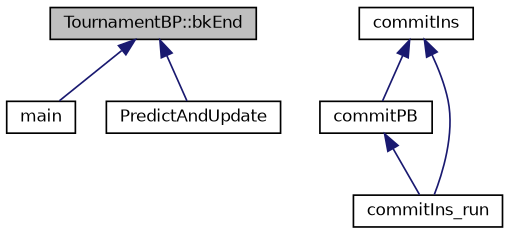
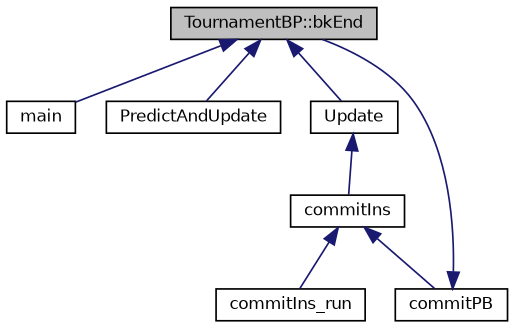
node "Update": added
edge "commitIns_run" -> "commitPB": now "TournamentBP::bkEnd" -> "commitPB"
